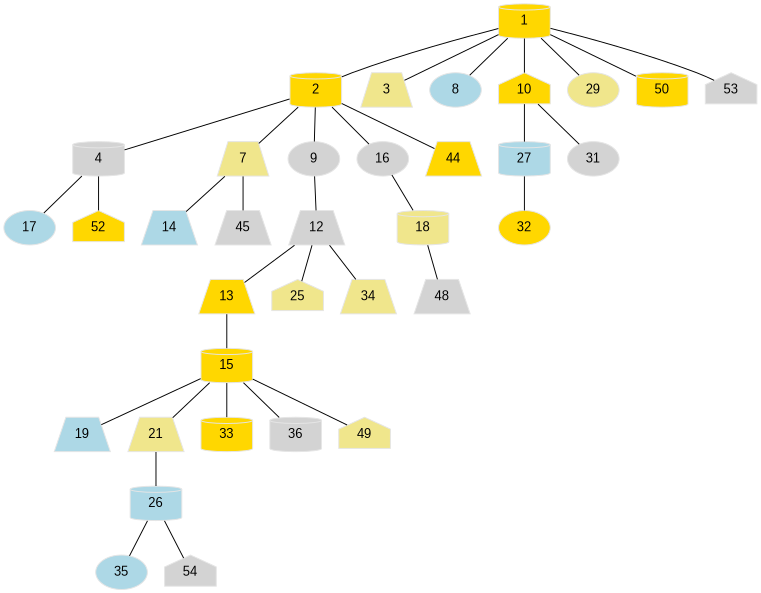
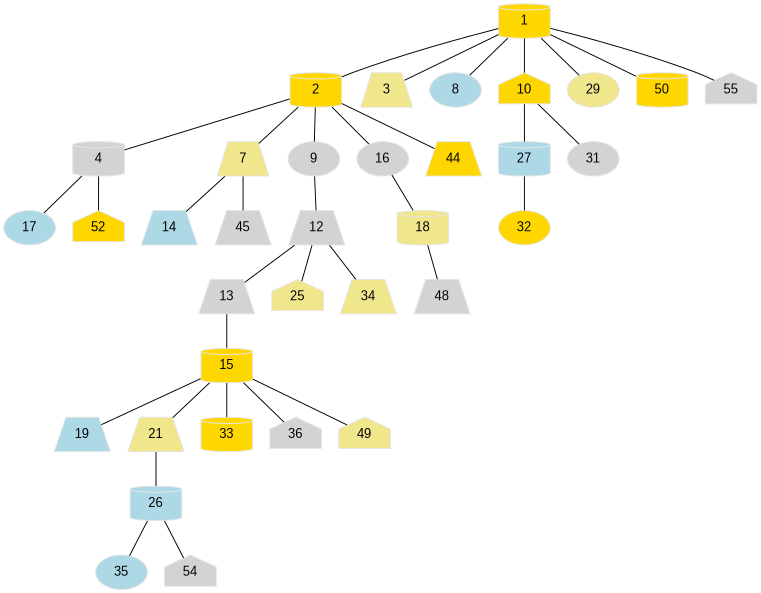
node "53": label "53" -> "55"
node "13": fillcolor gold -> lightgrey
node "36": shape cylinder -> house
